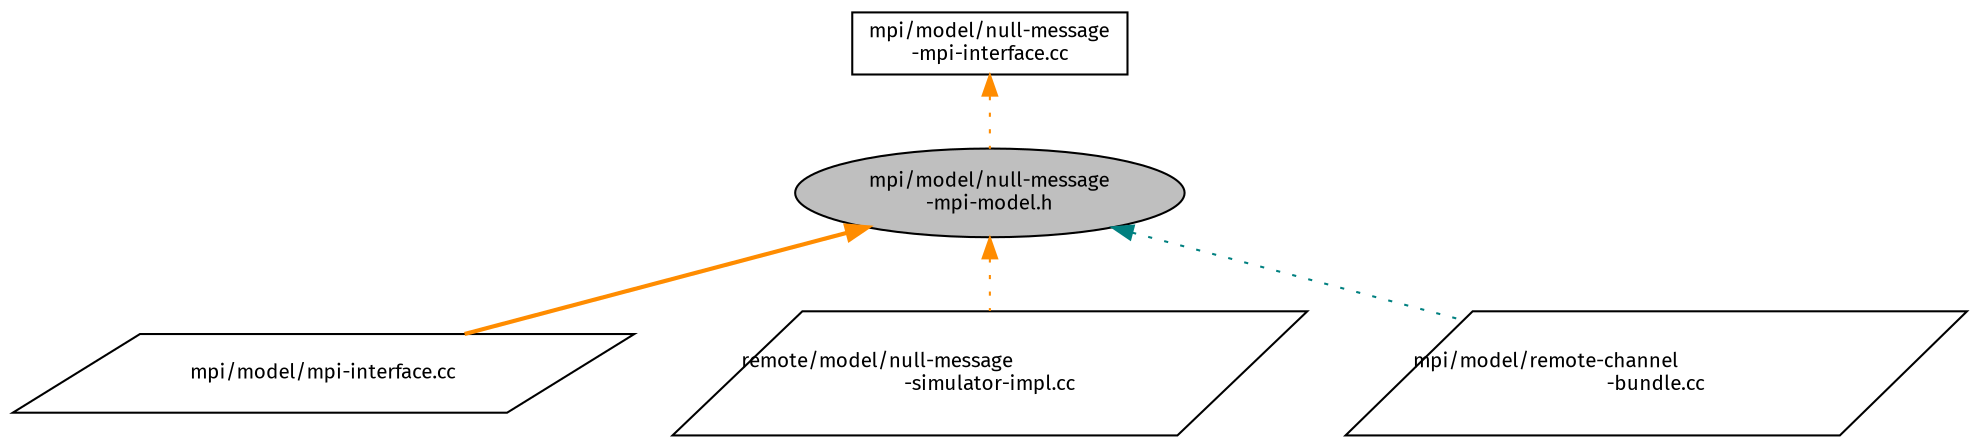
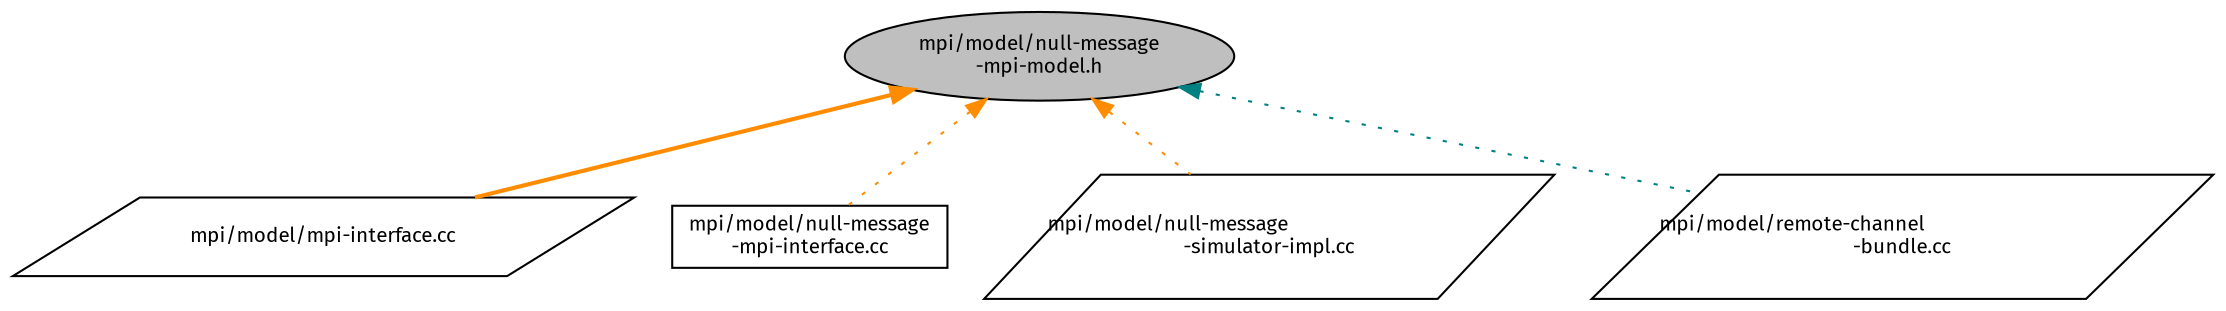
edge "mpi/model/null-message -mpi-model.h" -> "mpi/model/null-message -mpi-interface.cc": reversed
node "remote/model/null-message -simulator-impl.cc": label "remote/model/null-message -simulator-impl.cc" -> "mpi/model/null-message -simulator-impl.cc"
